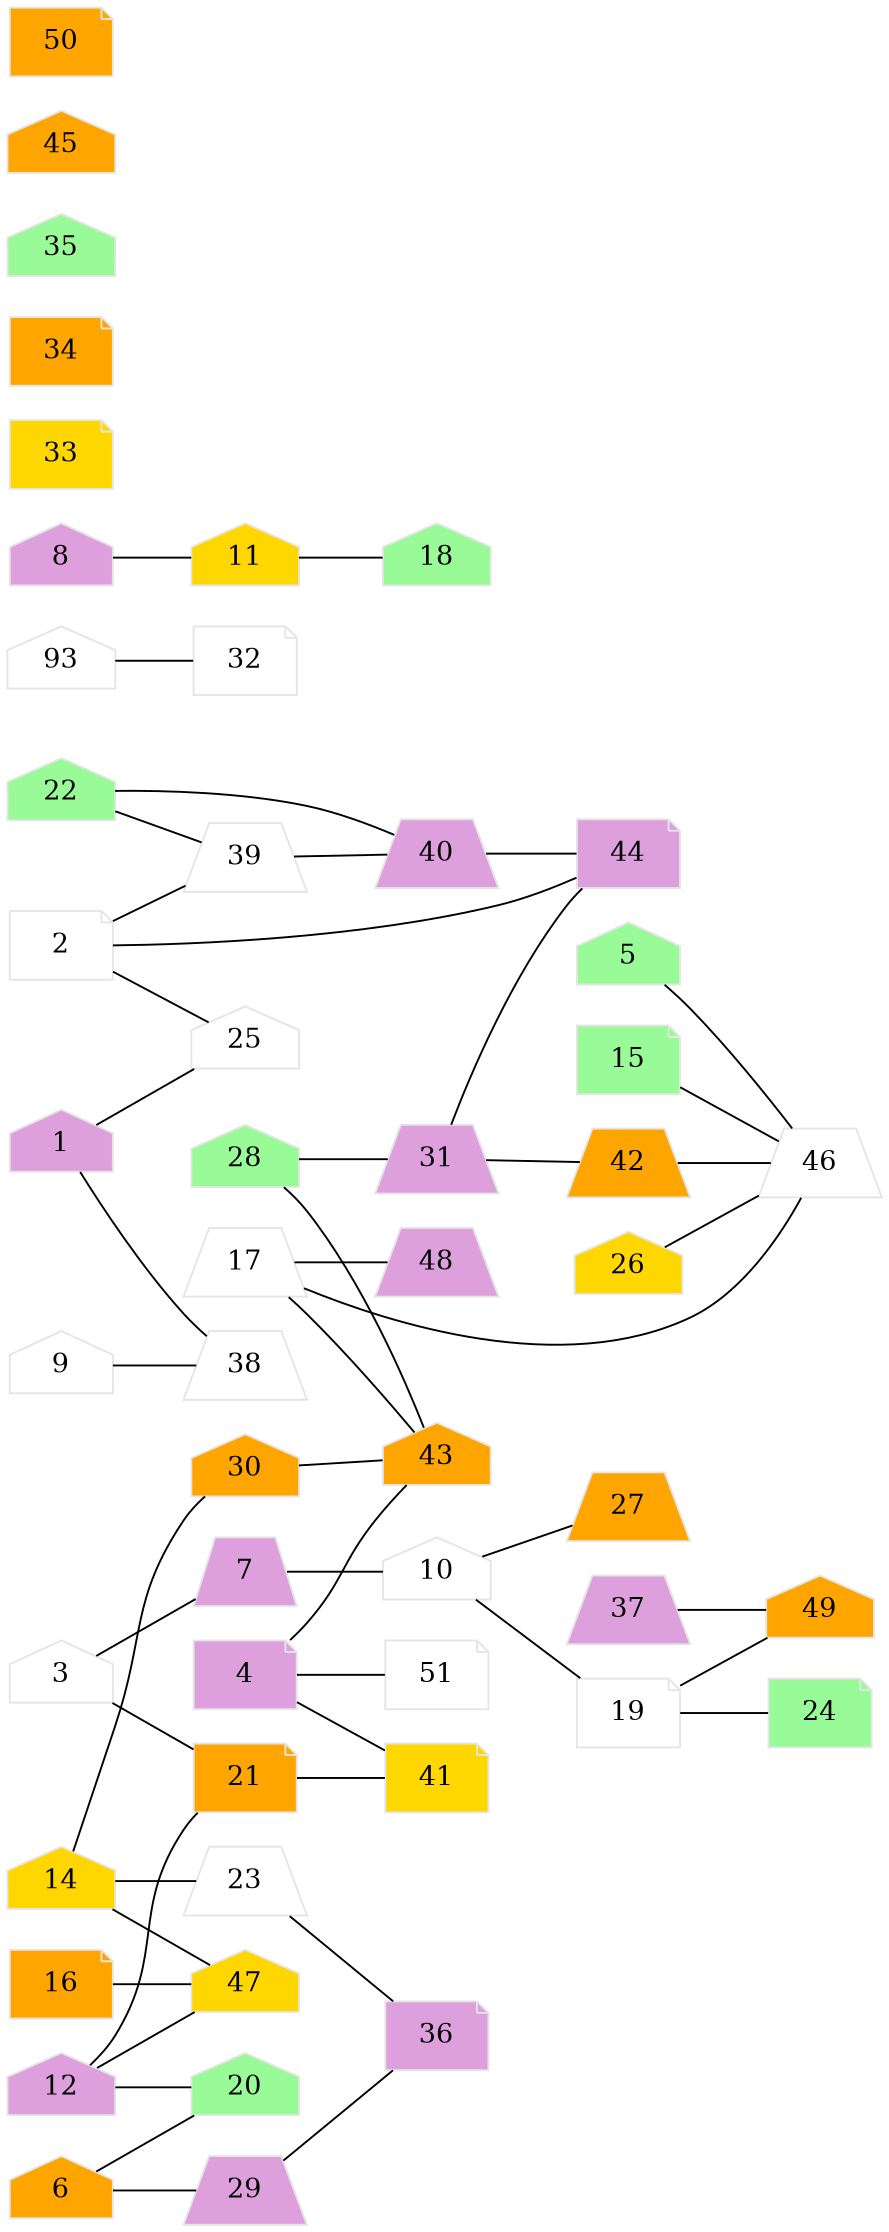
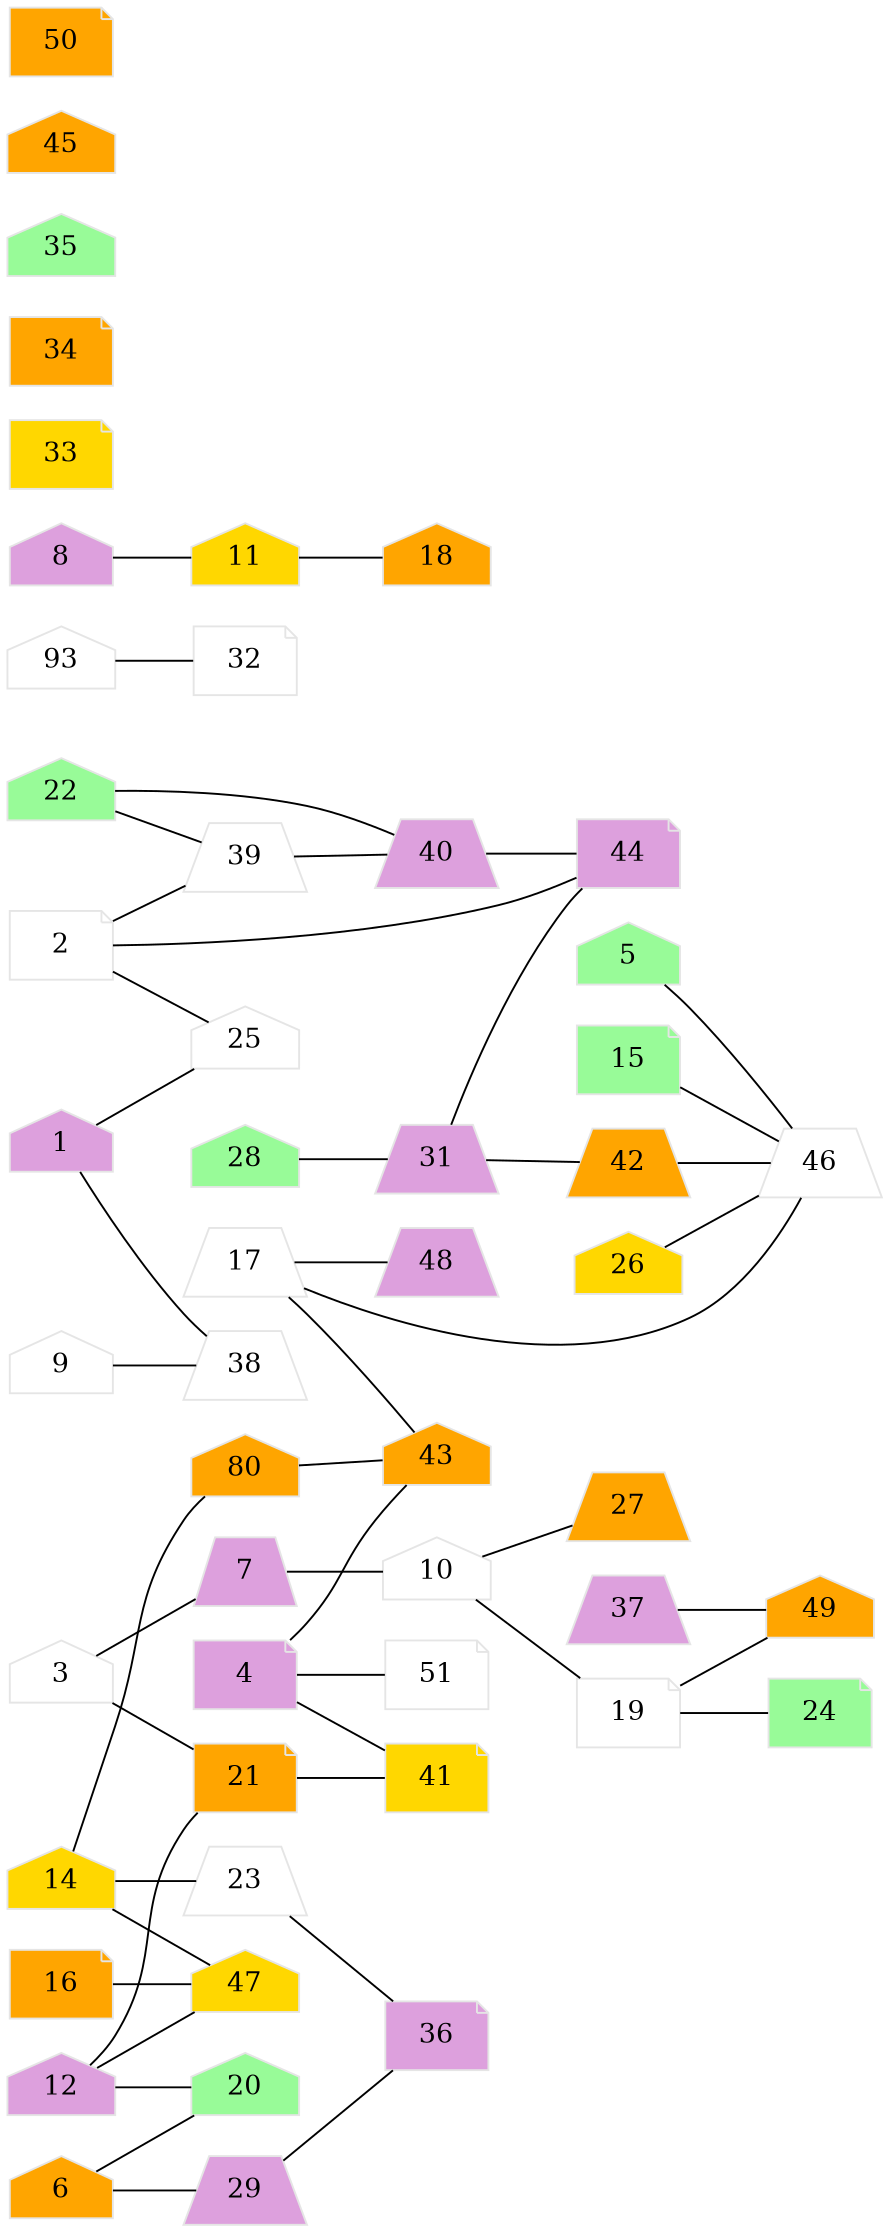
node "18": fillcolor palegreen -> orange
edge "28" -- "43": removed
node "30": label "30" -> "80"
